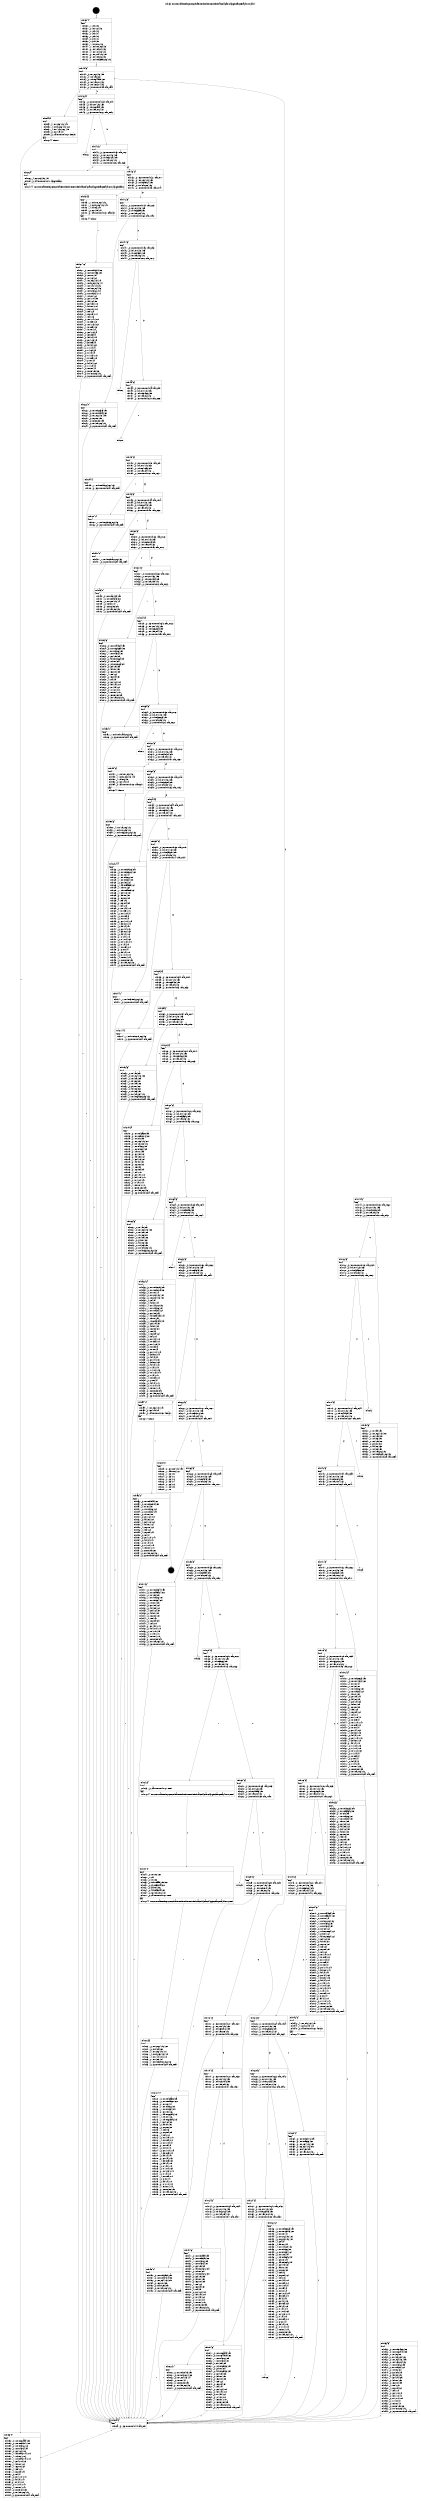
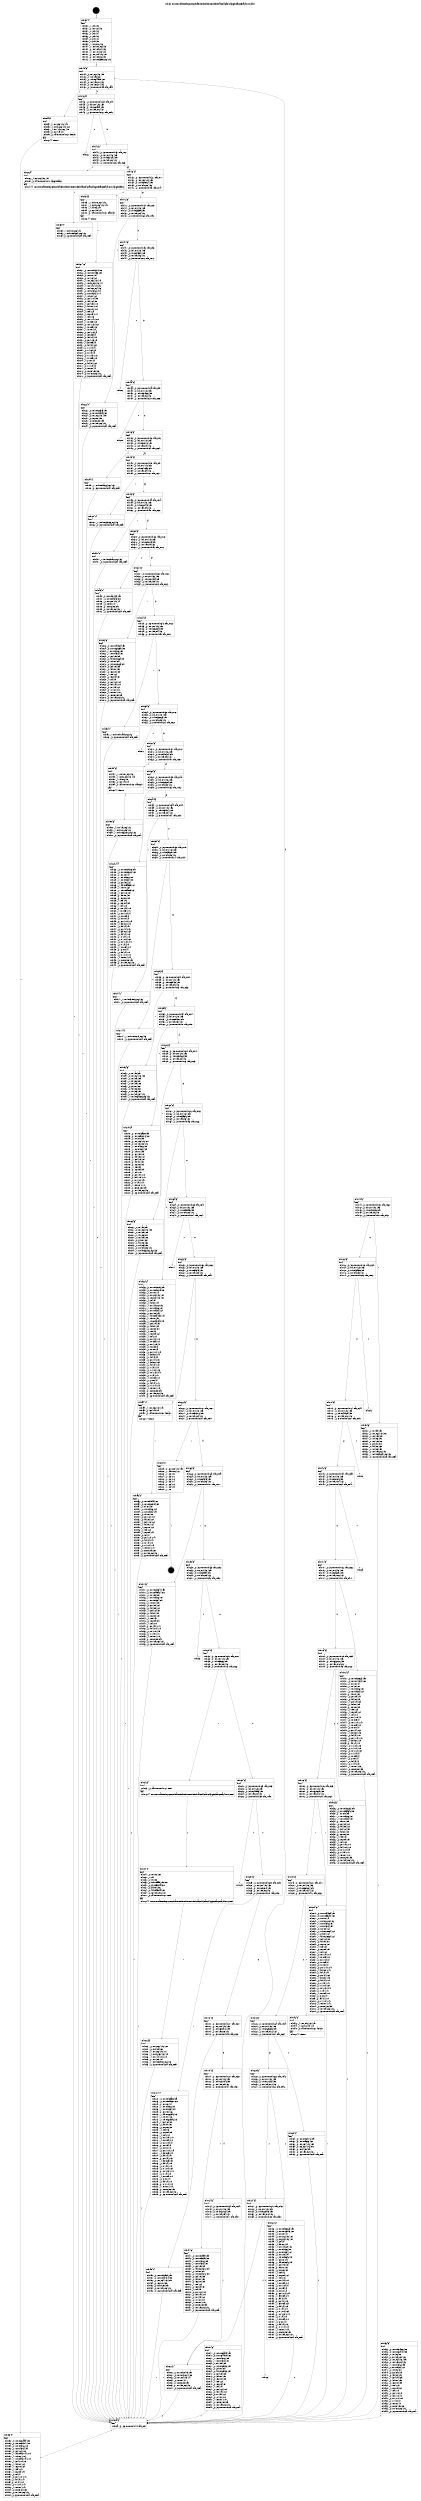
node "0x401cef [19]": added
node "0x4014c3 [25]": added
edge "0x401734 [25]" -> "0x401e47 [88]": now "0x401734 [25]" -> "0x401e2c [27]"
